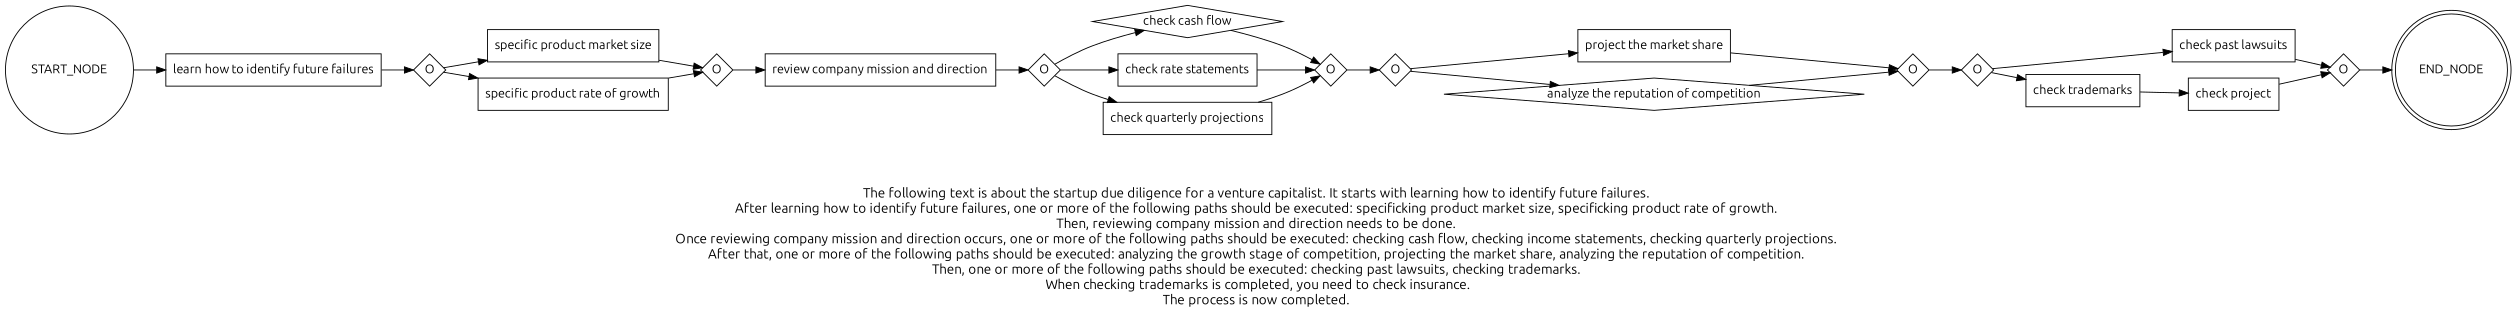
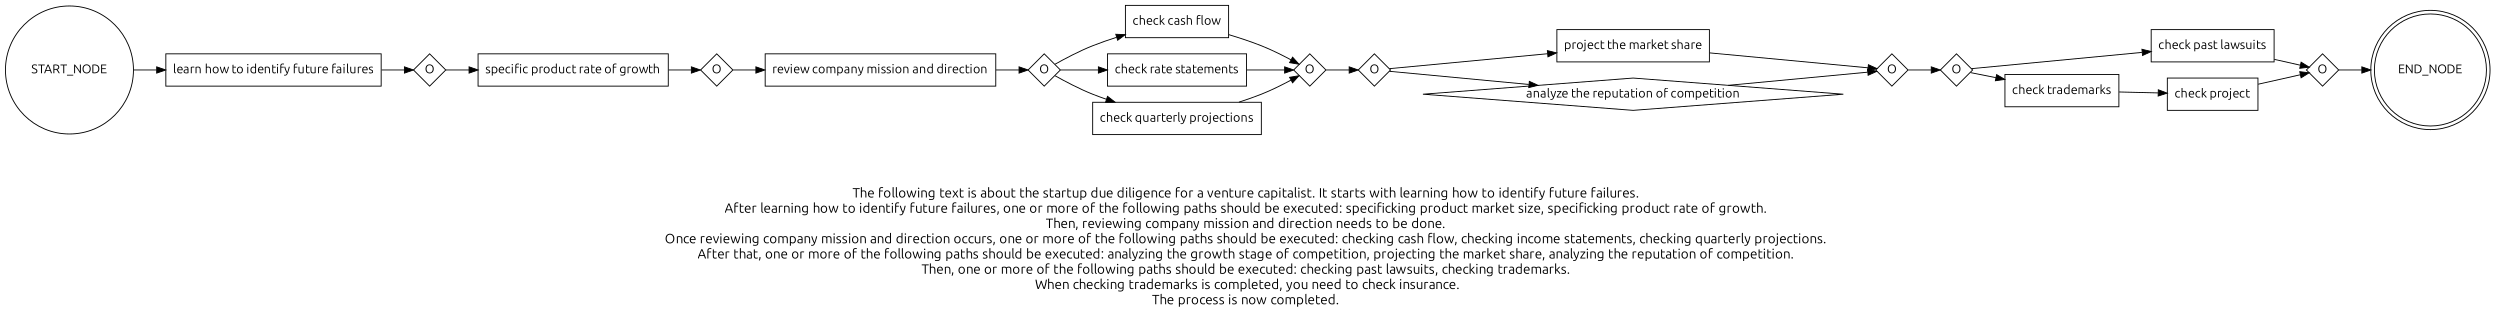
node "check cash flow": shape diamond -> box
node "specific product market size": removed
